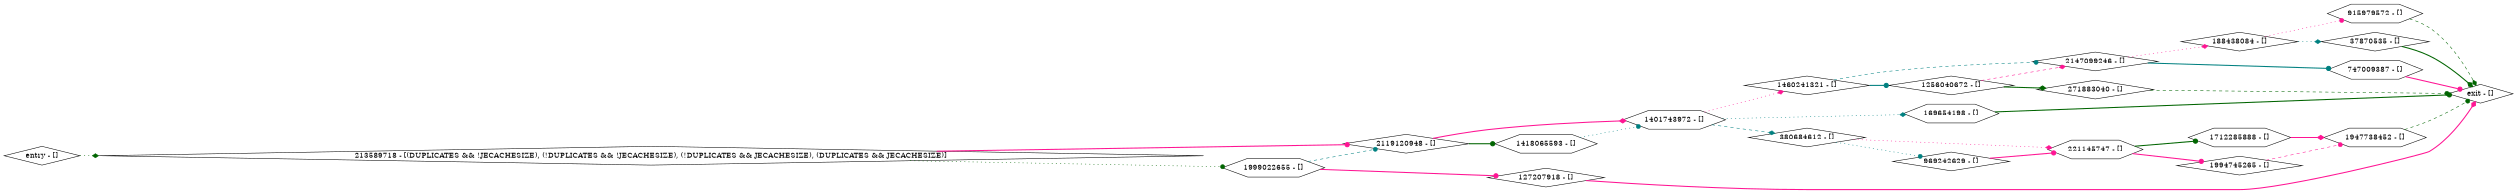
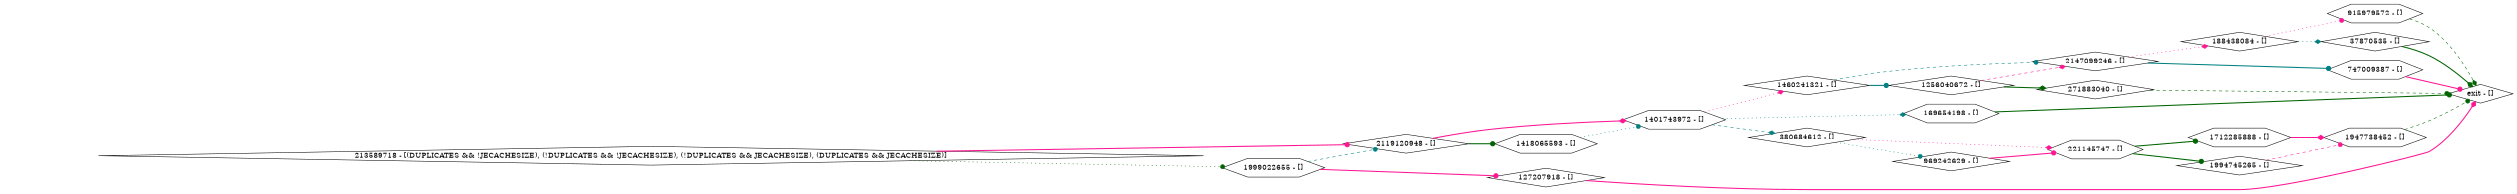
node "entry - []": removed
edge "221145747 - []" -> "1994745265 - []": color deeppink -> darkgreen
